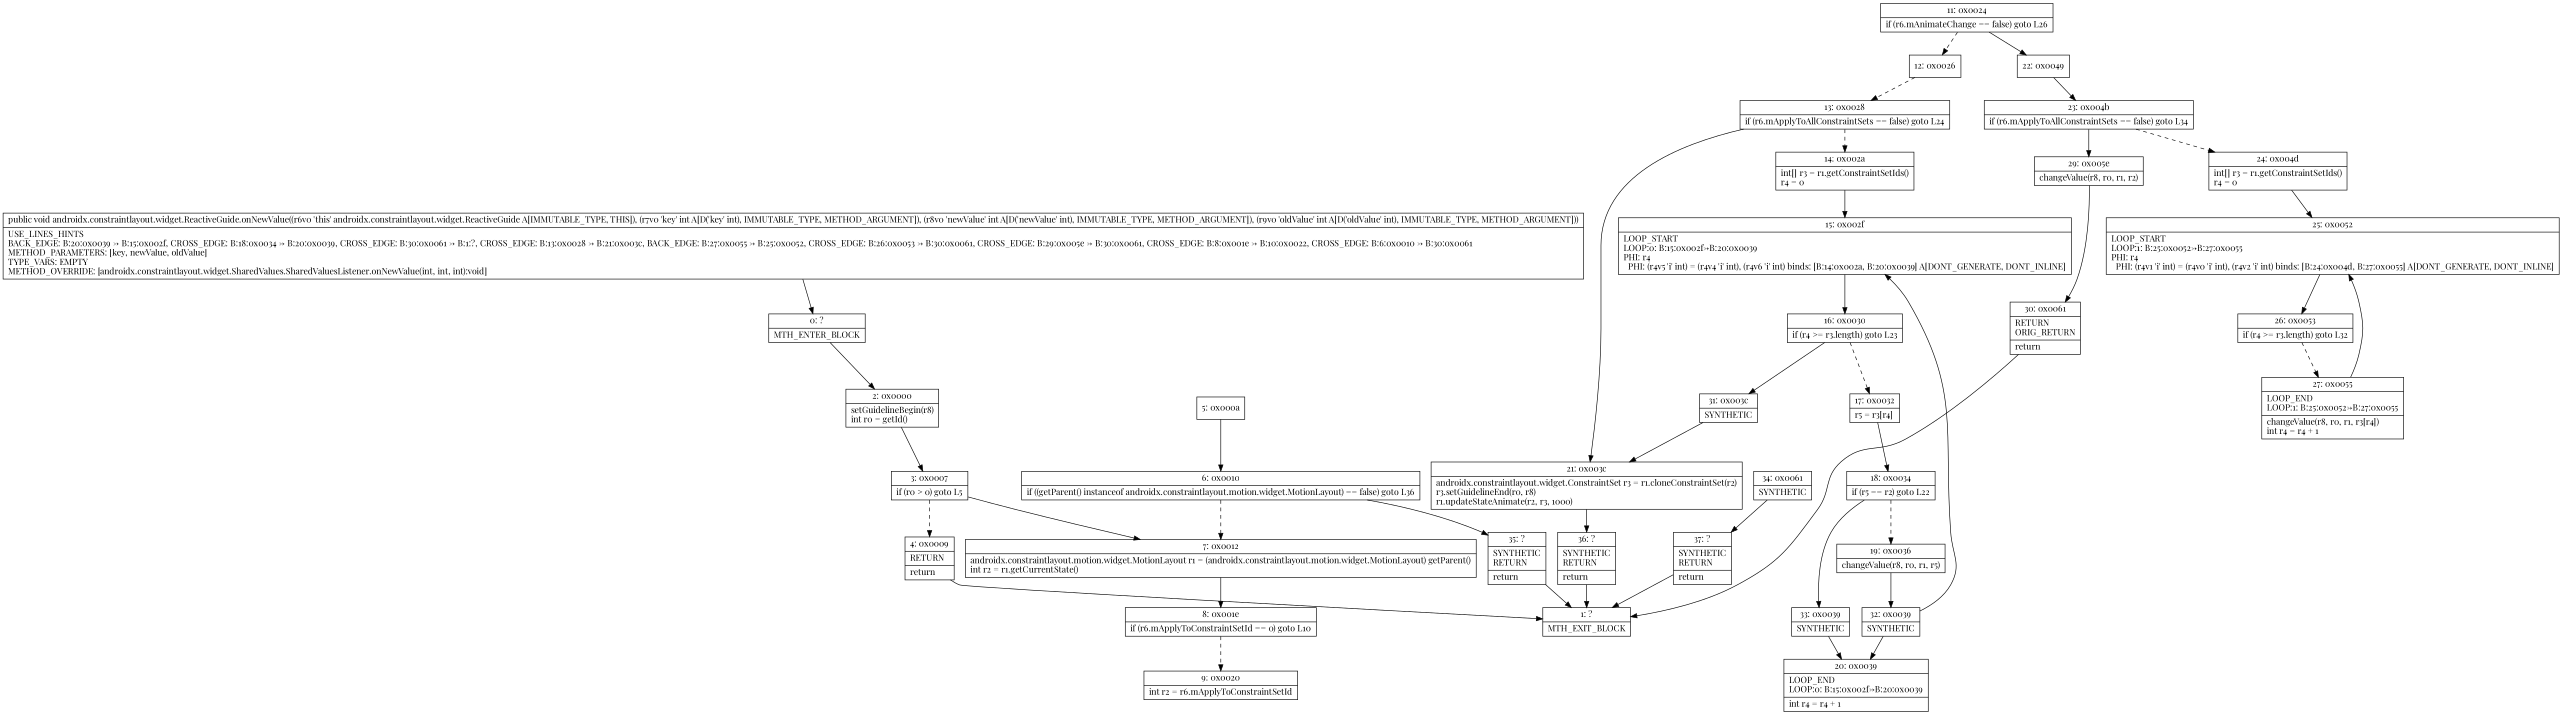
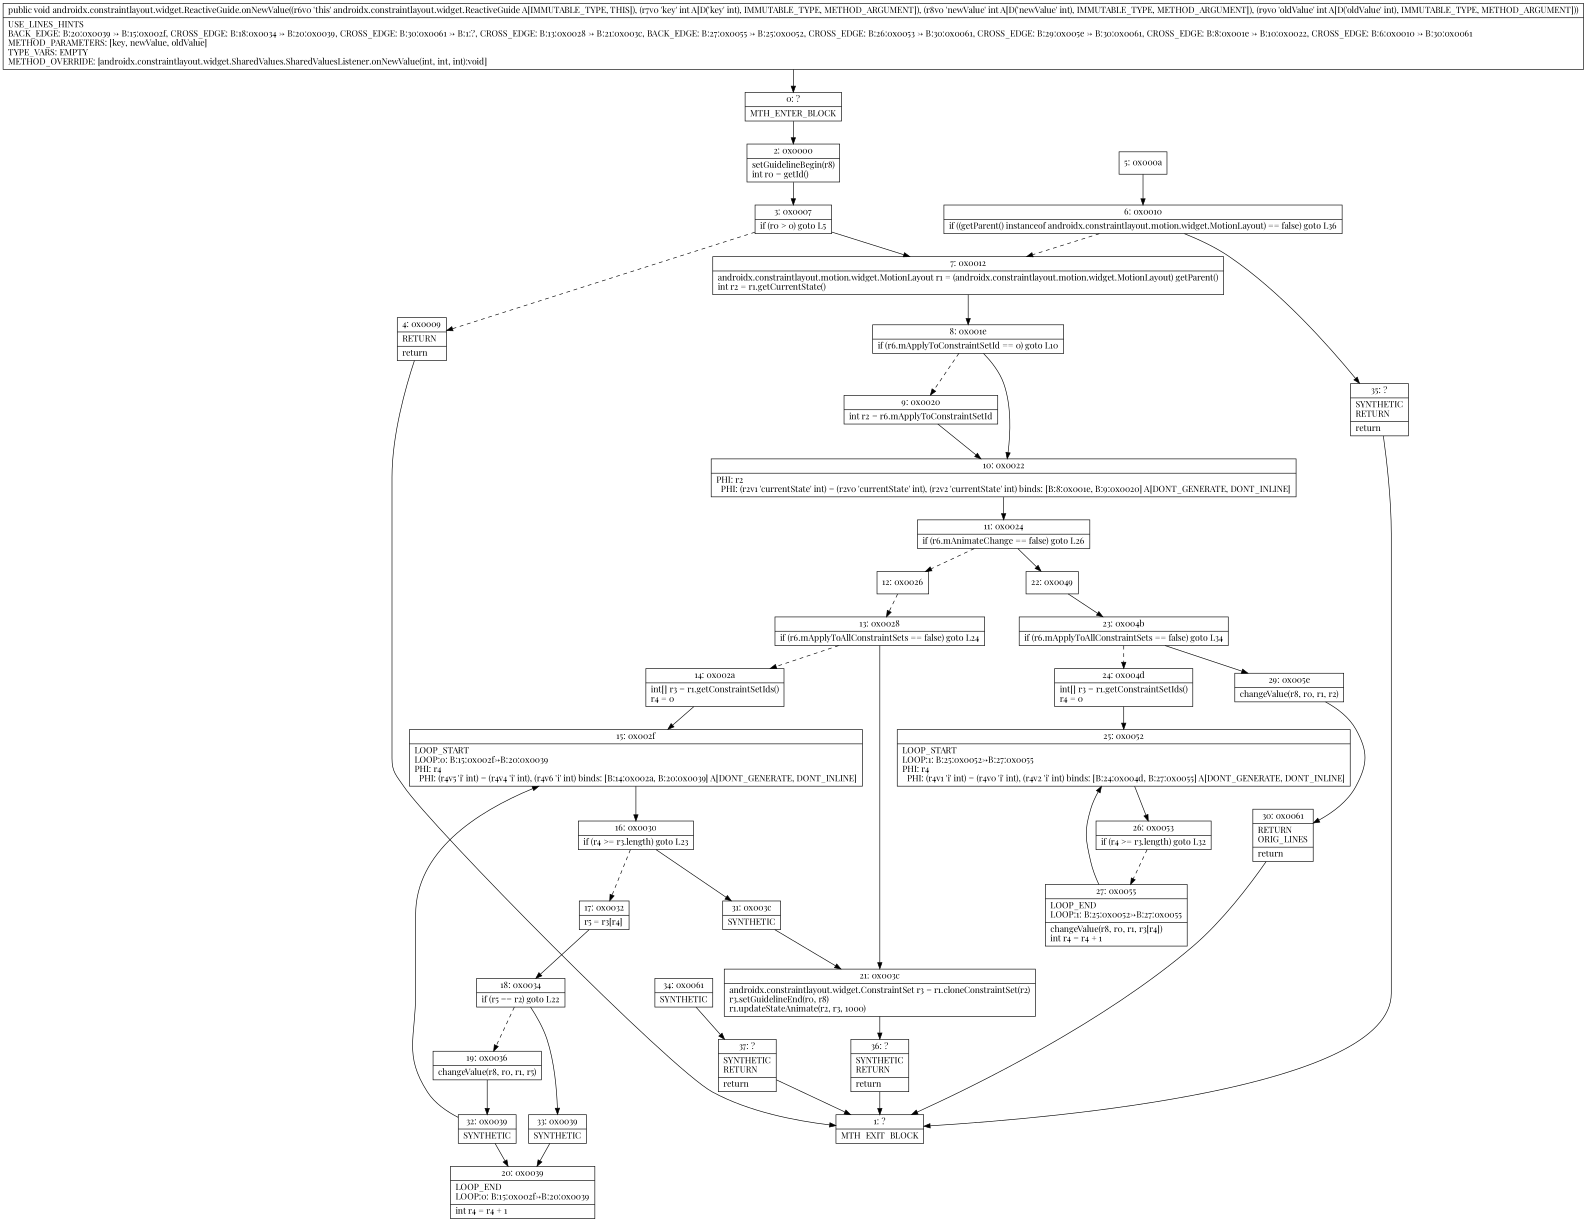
node "30: 0x0061": text "ORIG_RETURN" -> "ORIG_LINES"
node "10: 0x0022": added
